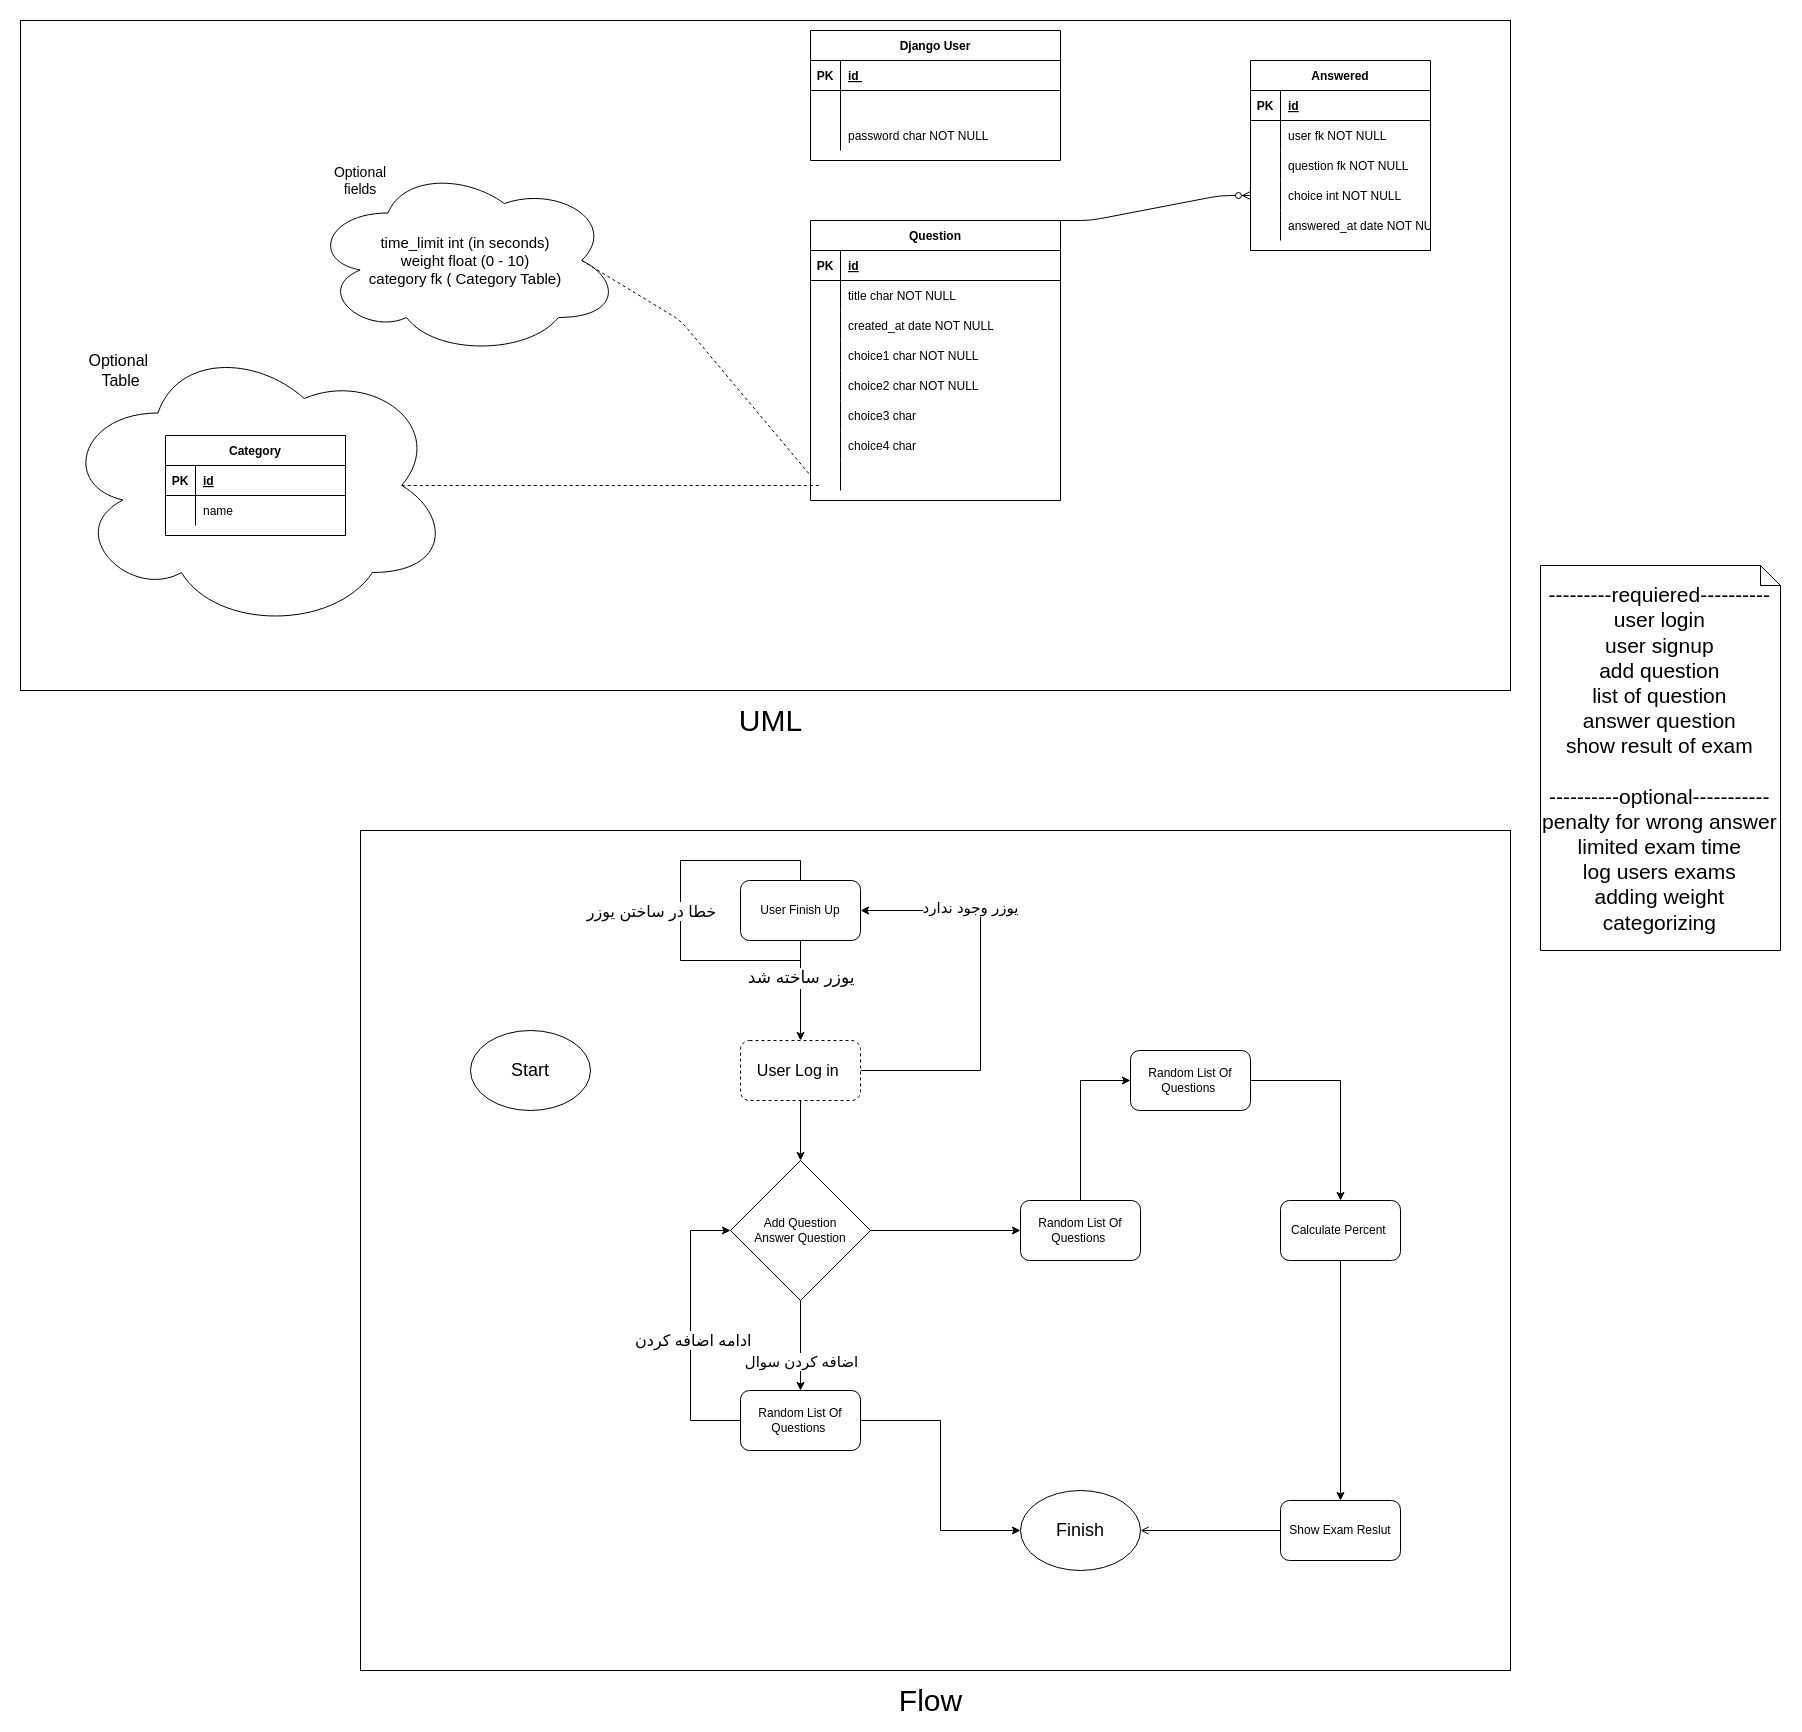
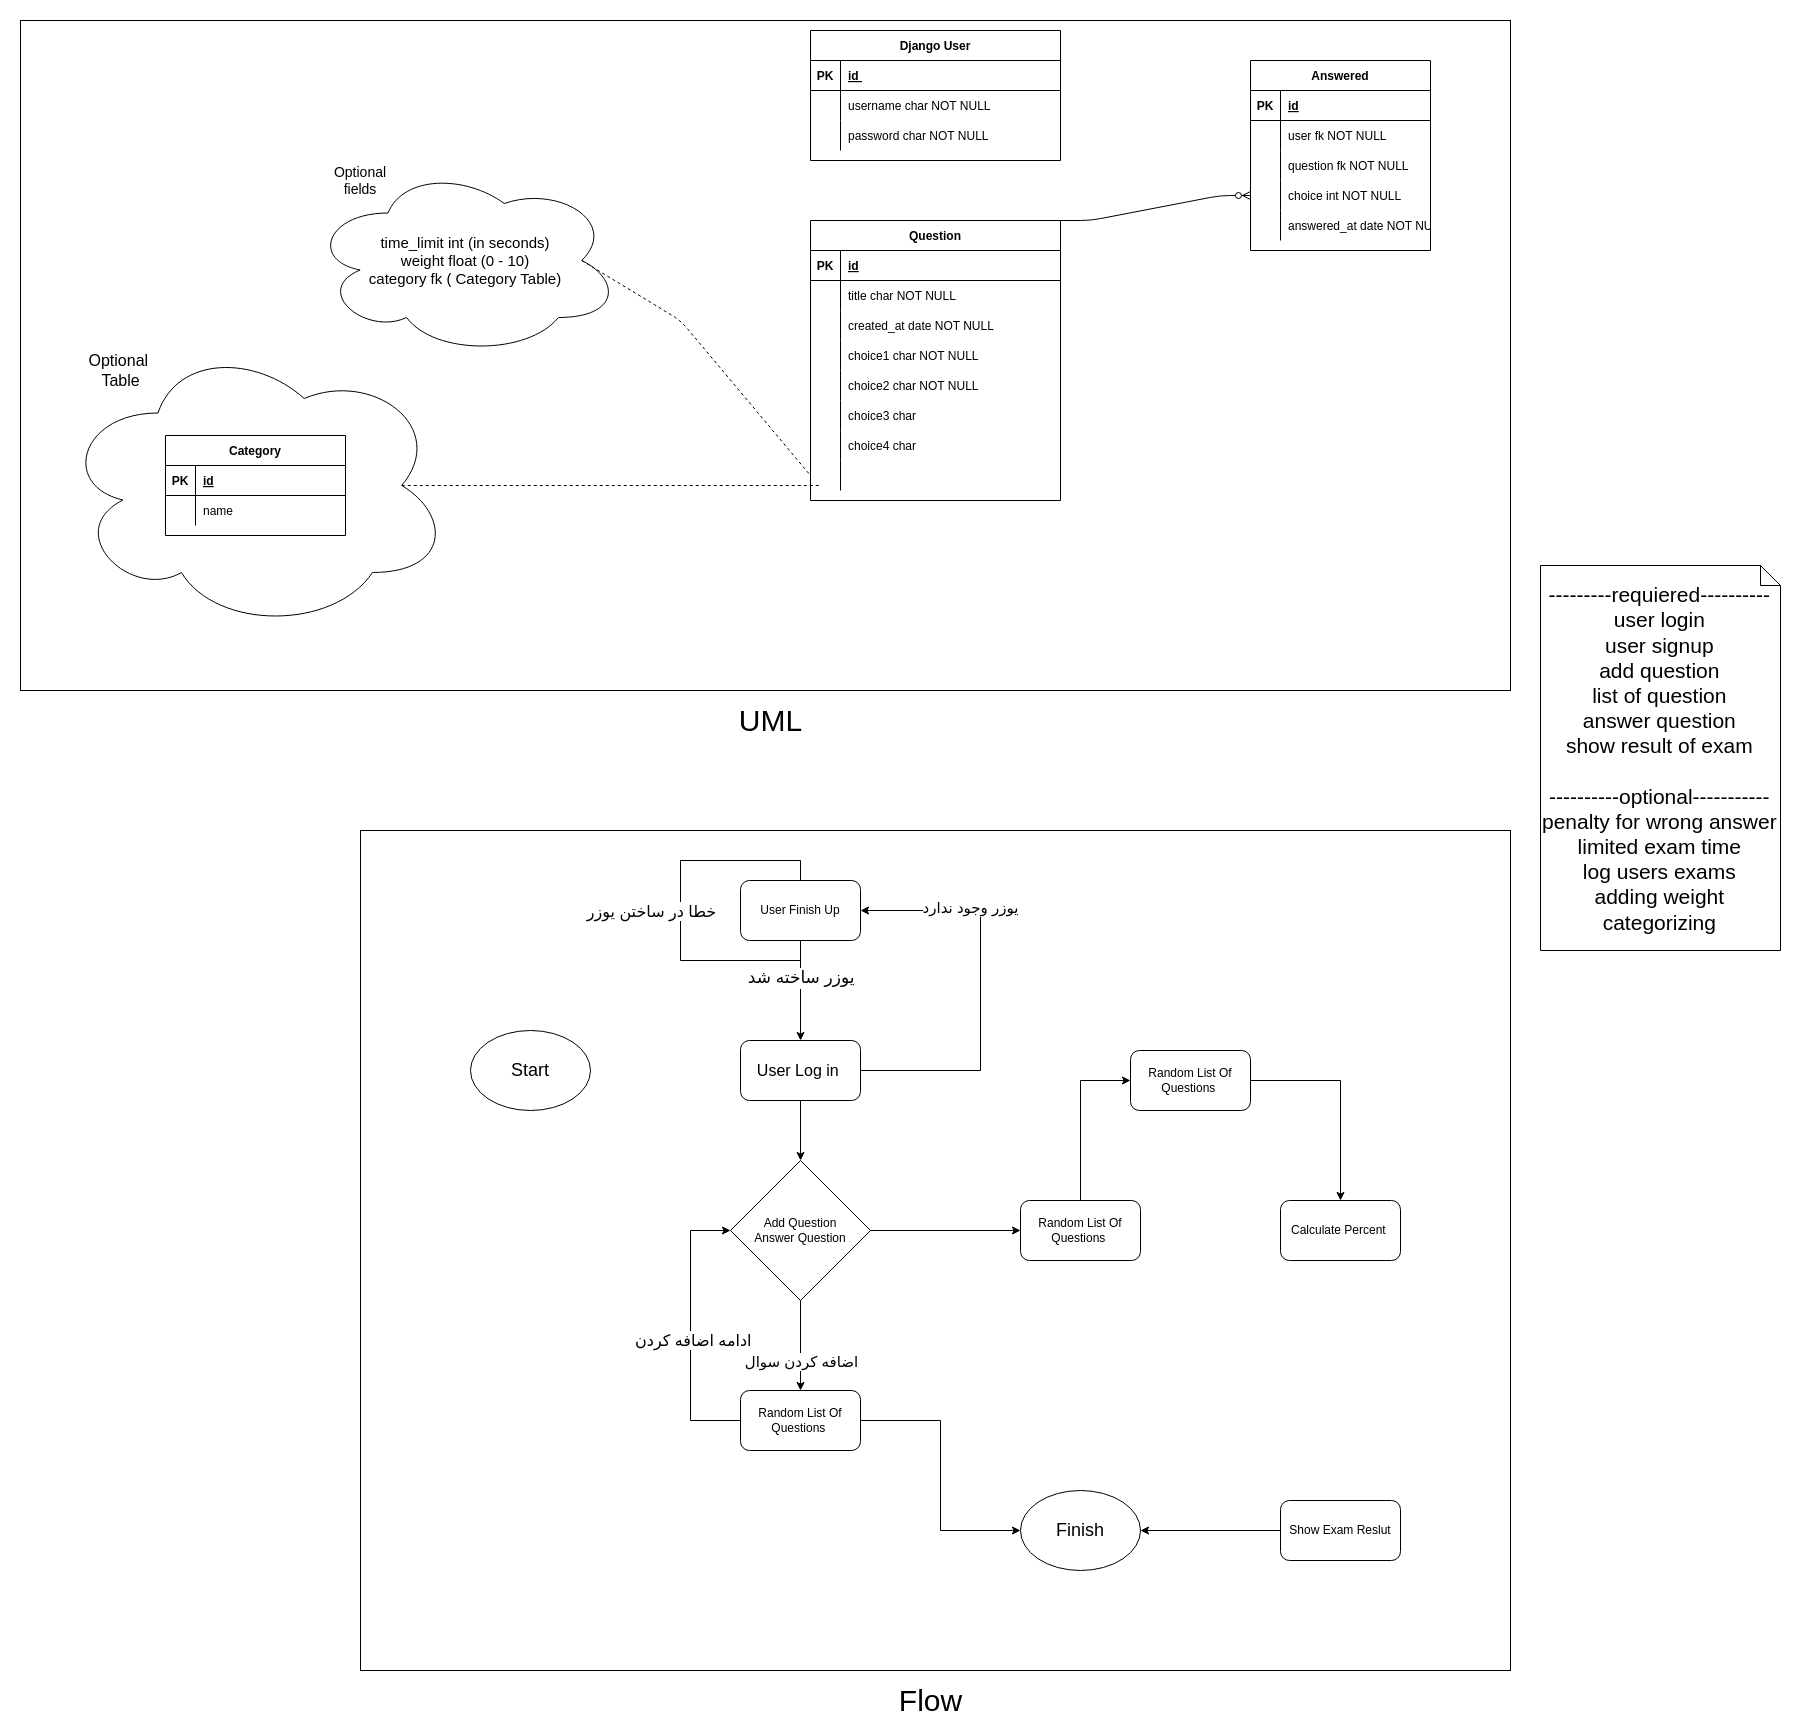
node "username char NOT NULL": added
node "User Log in": style dashed -> solid
edge "Calculate Percent" -> "Show Exam Reslut": removed
edge "Show Exam Reslut" -> "Finish": arrowhead open -> classic
